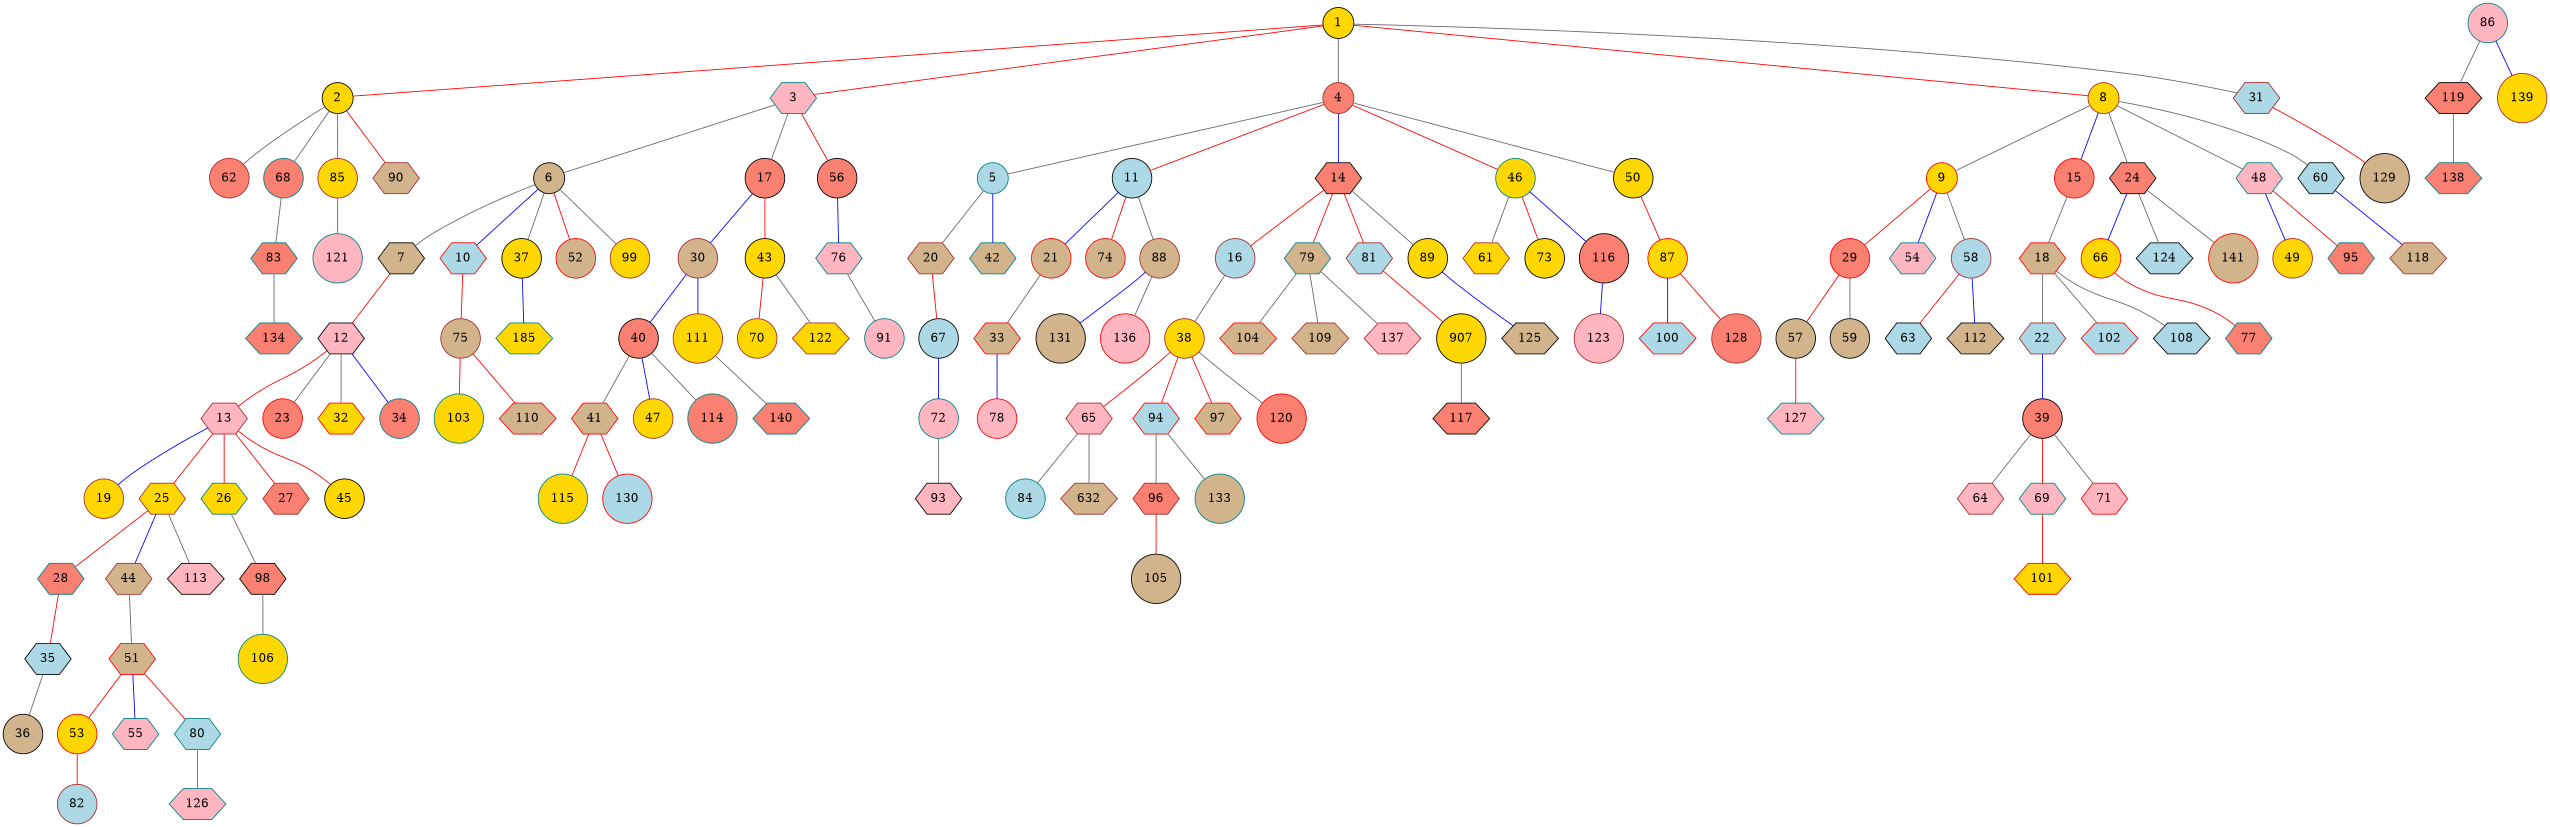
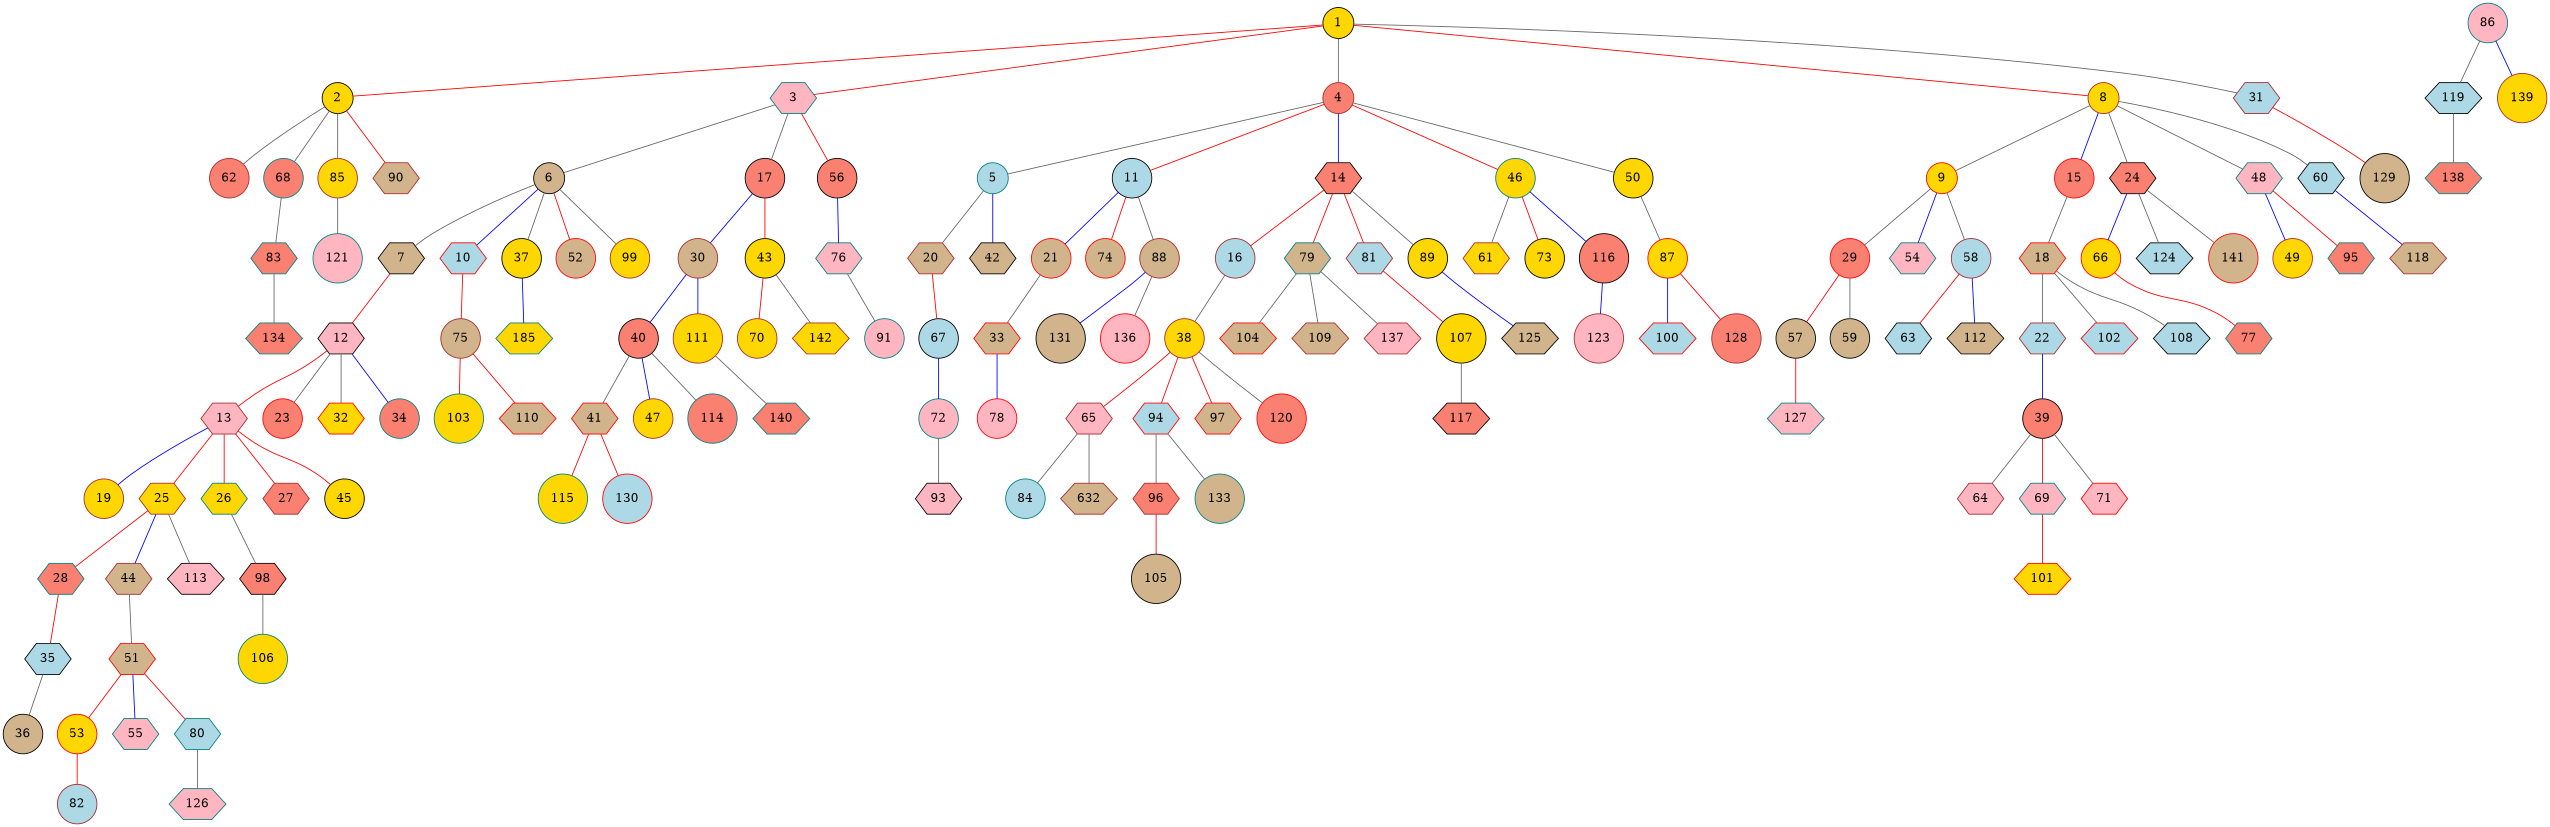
node "119": fillcolor salmon -> lightblue
edge "9" -- "29": color red -> gray40
edge "50" -- "87": color red -> gray40
node "42": color teal -> black
node "122": label "122" -> "142"
node "907": label "907" -> "107"
